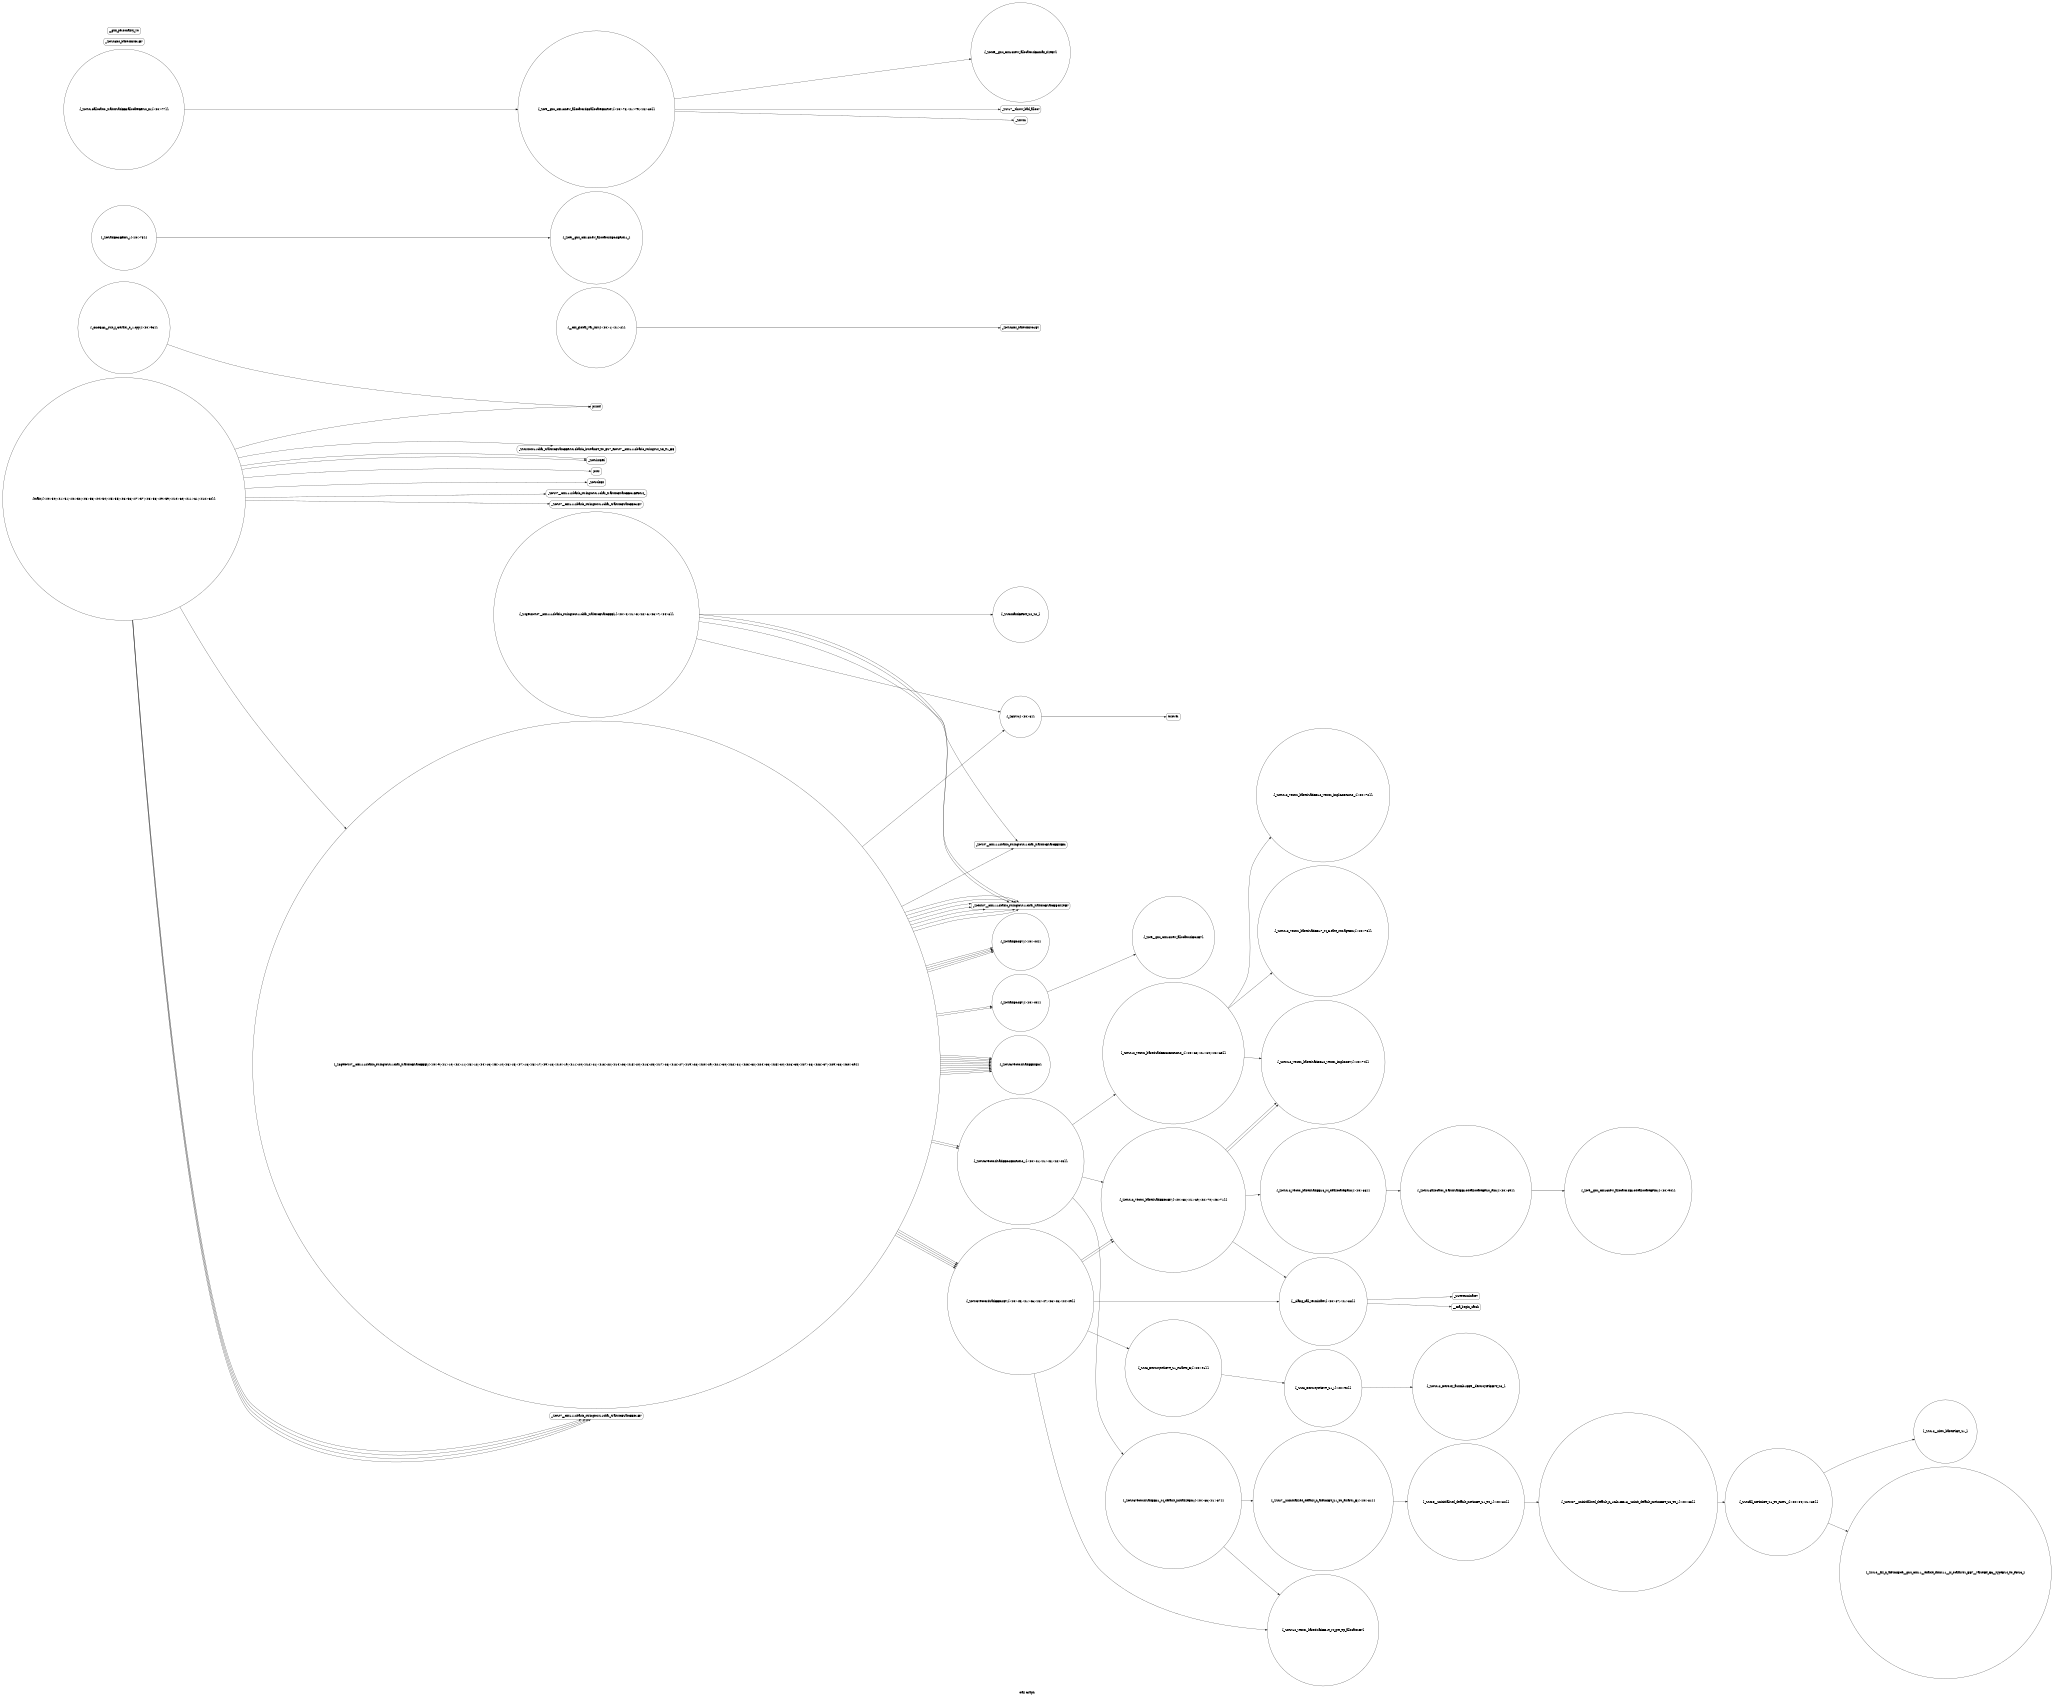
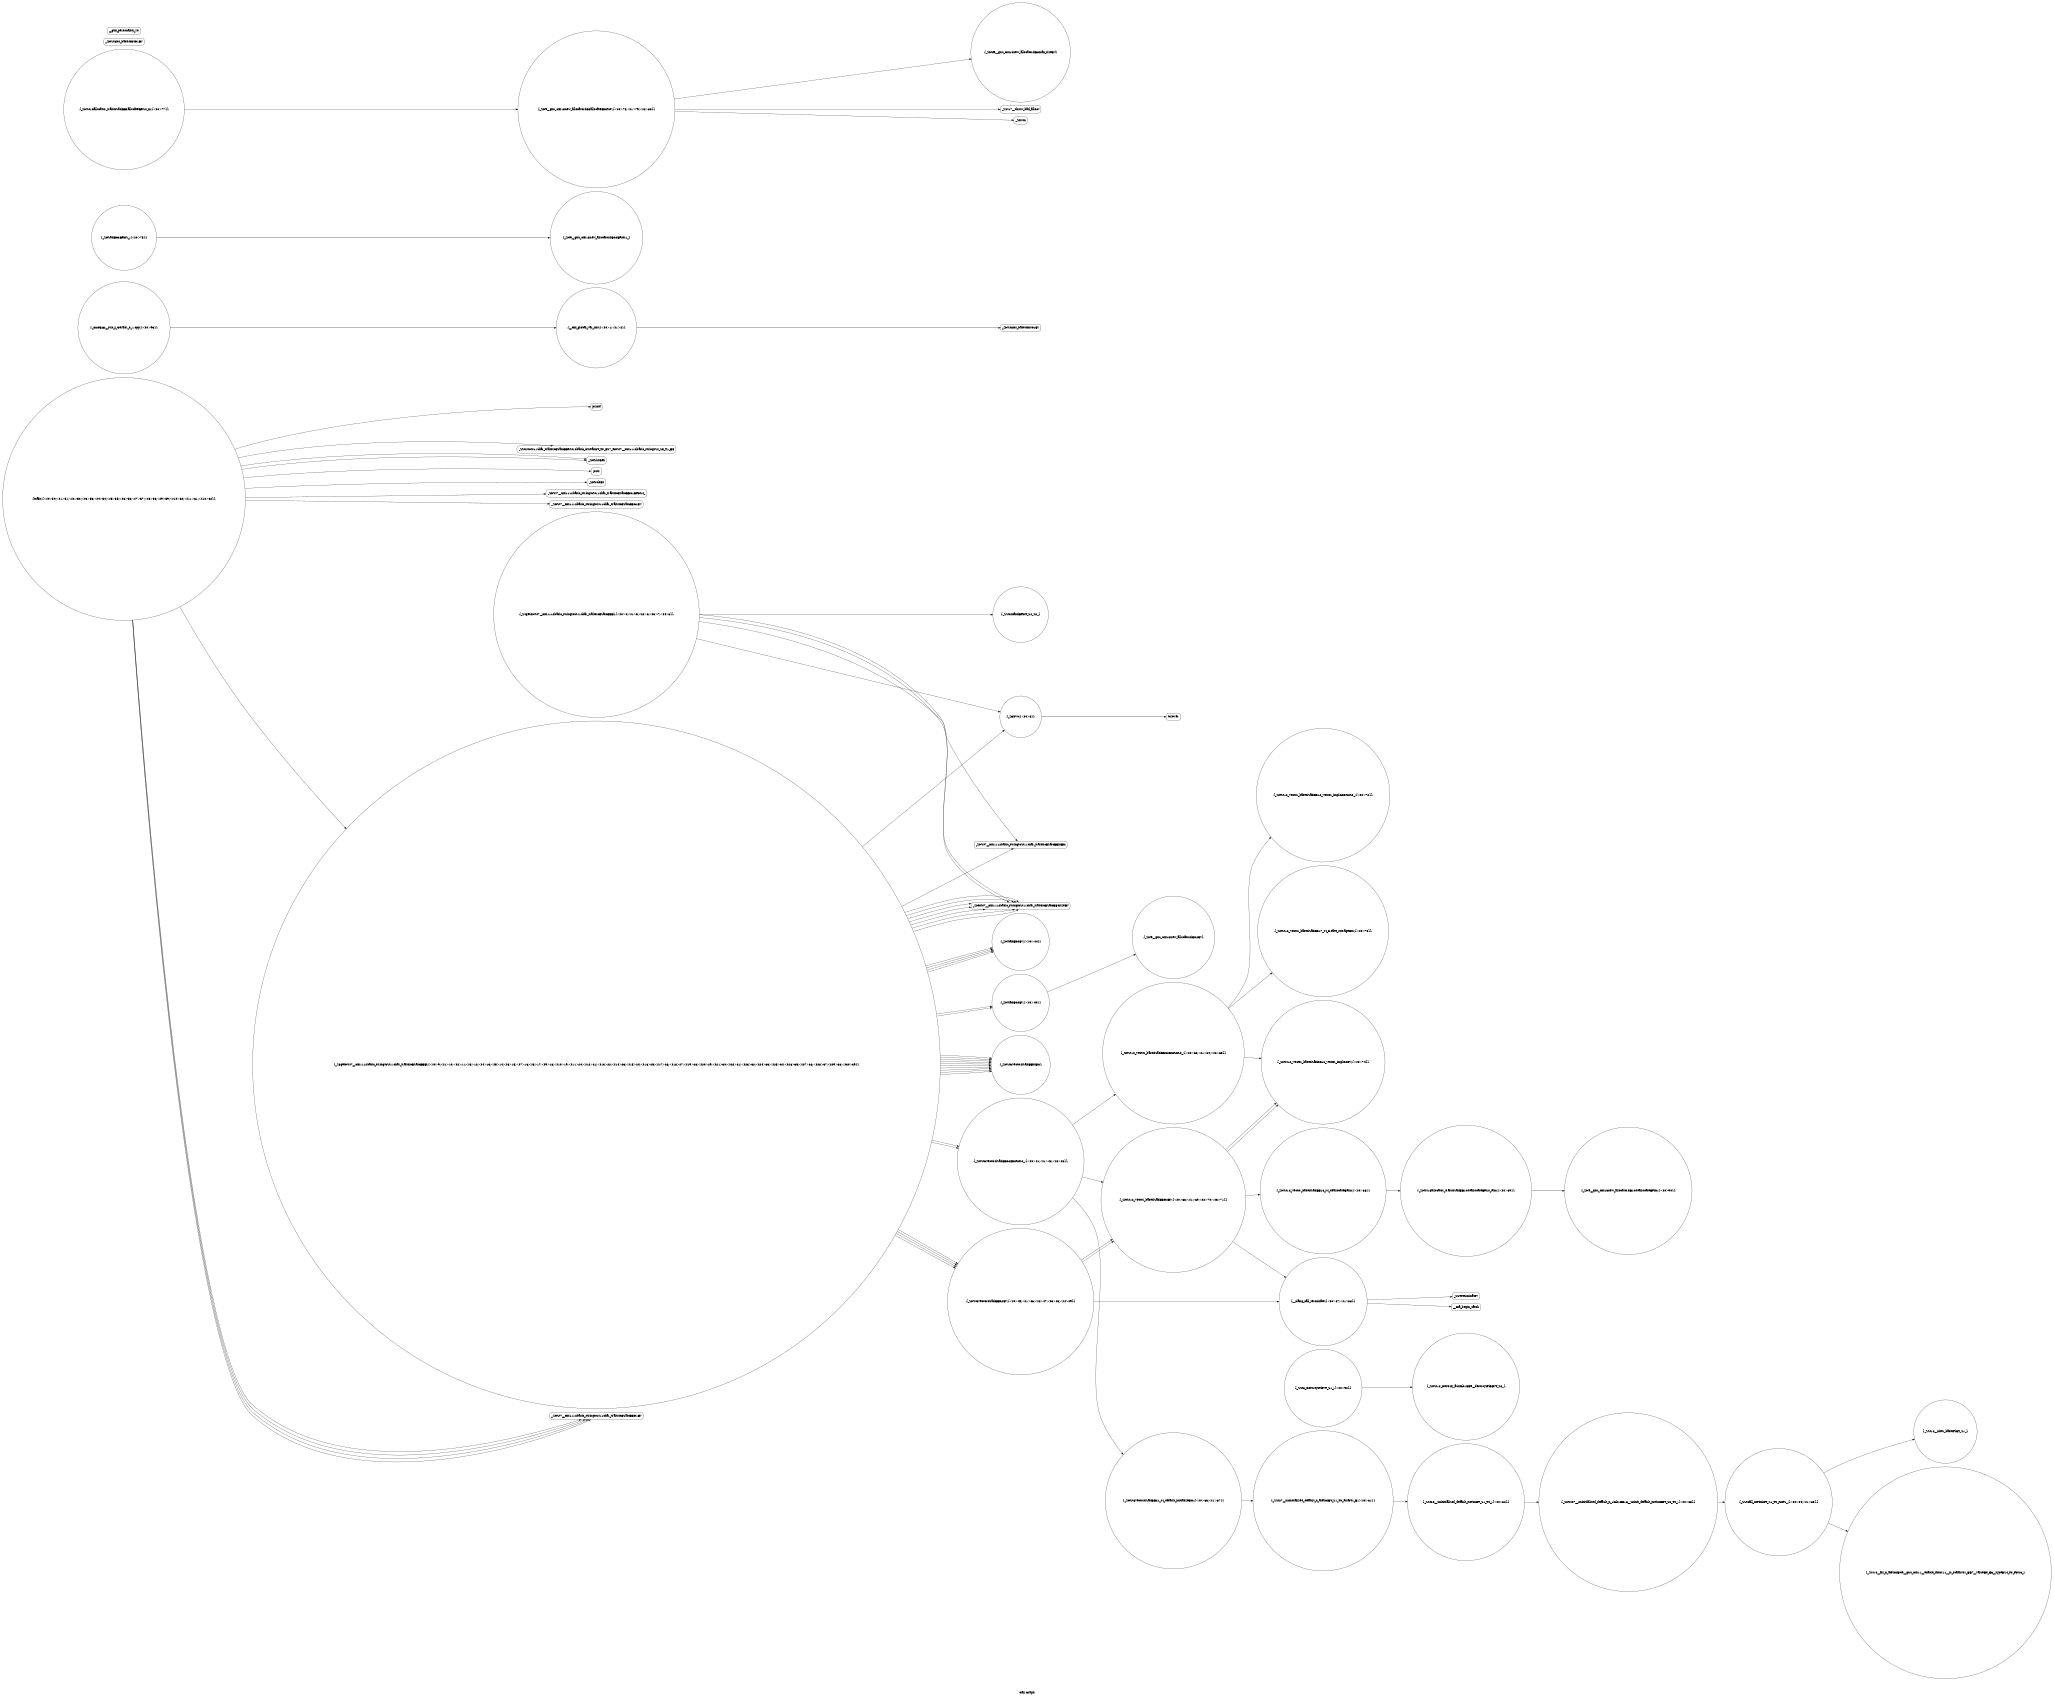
edge "{_GLOBAL__sub_I_Gerald._0_1.cpp|{<s0>93}}" -> "printf": now "{_GLOBAL__sub_I_Gerald._0_1.cpp|{<s0>93}}" -> "{__cxx_global_var_init|{<s0>1|<s1>2}}"
node "{_ZSt8_DestroyIPiiEvT_S1_RSaIT0_E|{<s0>91}}": removed
node "{_ZNSt12_Vector_baseIiSaIiEE19_M_get_Tp_allocatorEv}": removed
